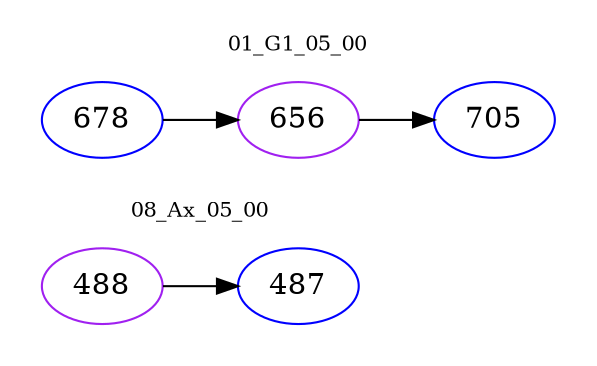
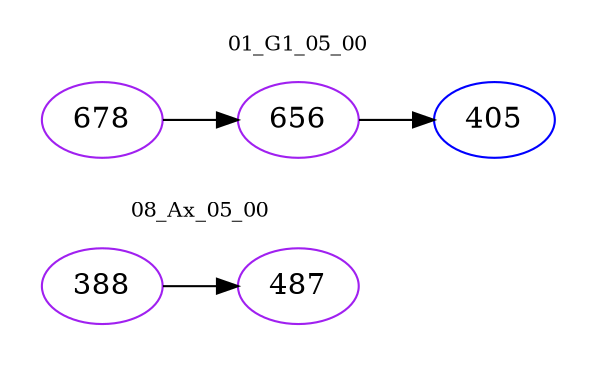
node "678": color blue -> purple
node "705": label "705" -> "405"
node "488": label "488" -> "388"
node "487": color blue -> purple
